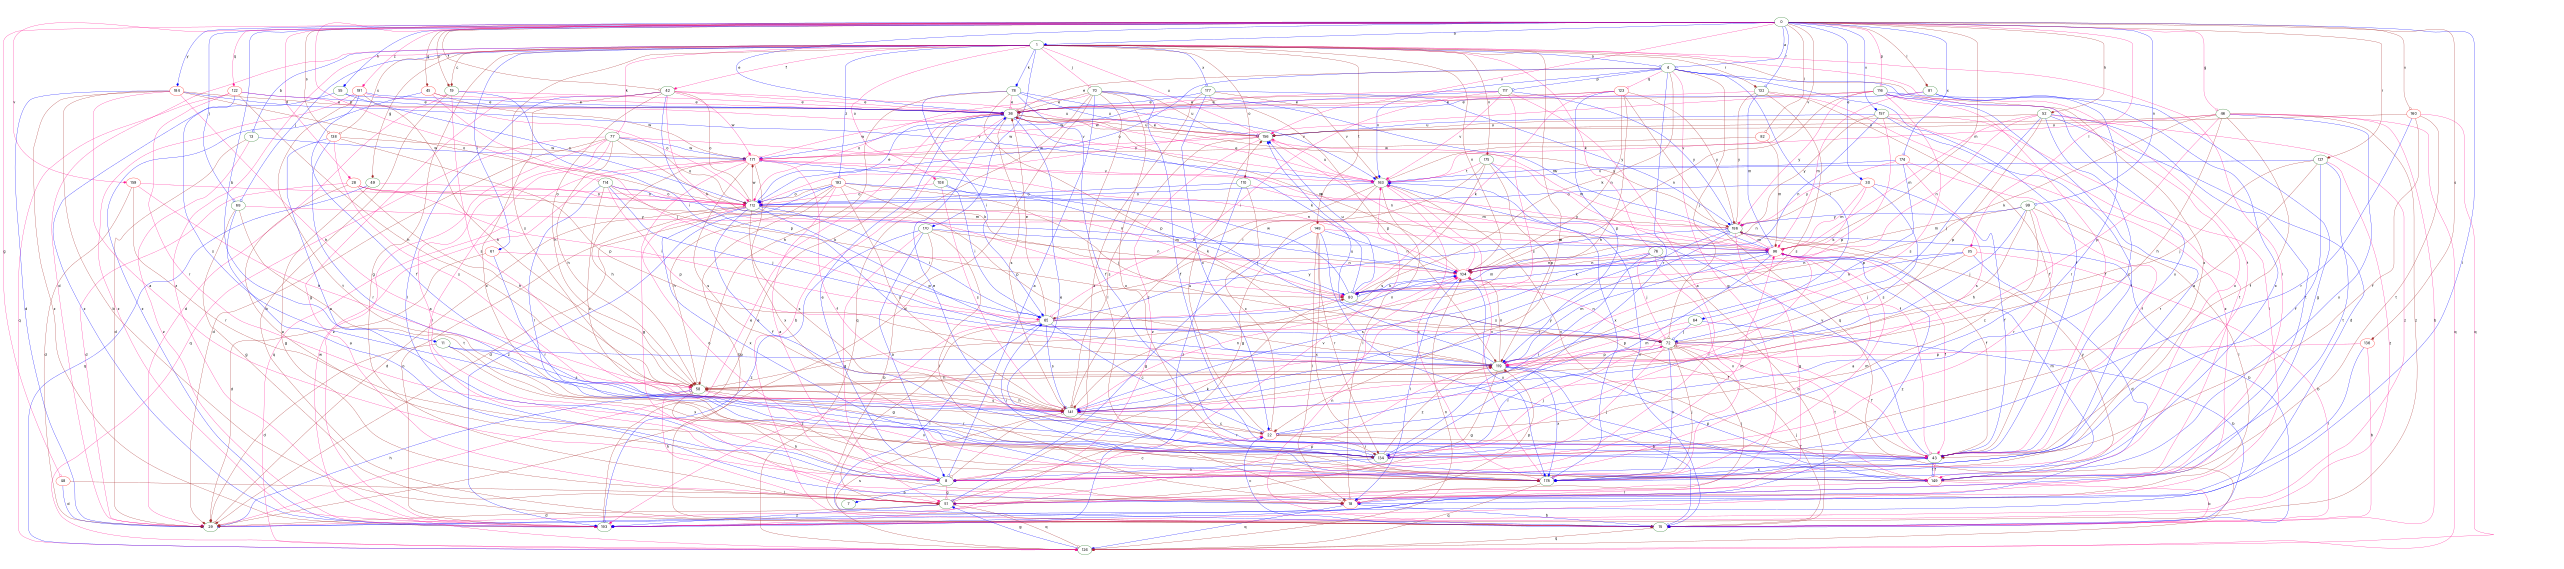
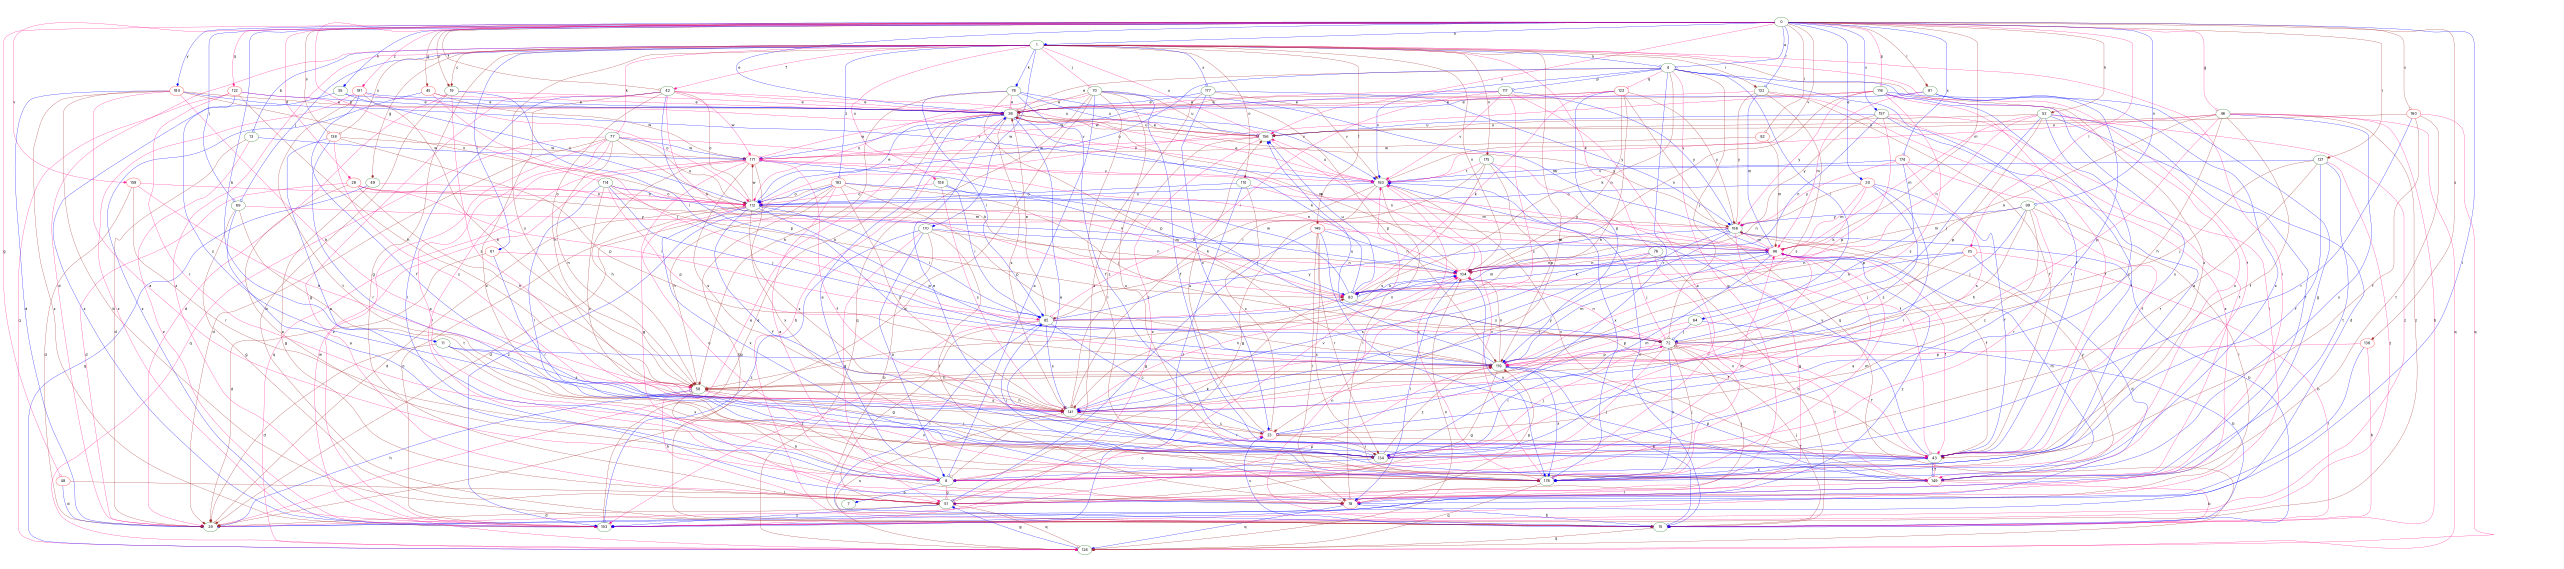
edge "156" -> "96": removed, label "m"
edge "76" -> "134": now "30" -> "134"
node "22": label "22" -> "23"
